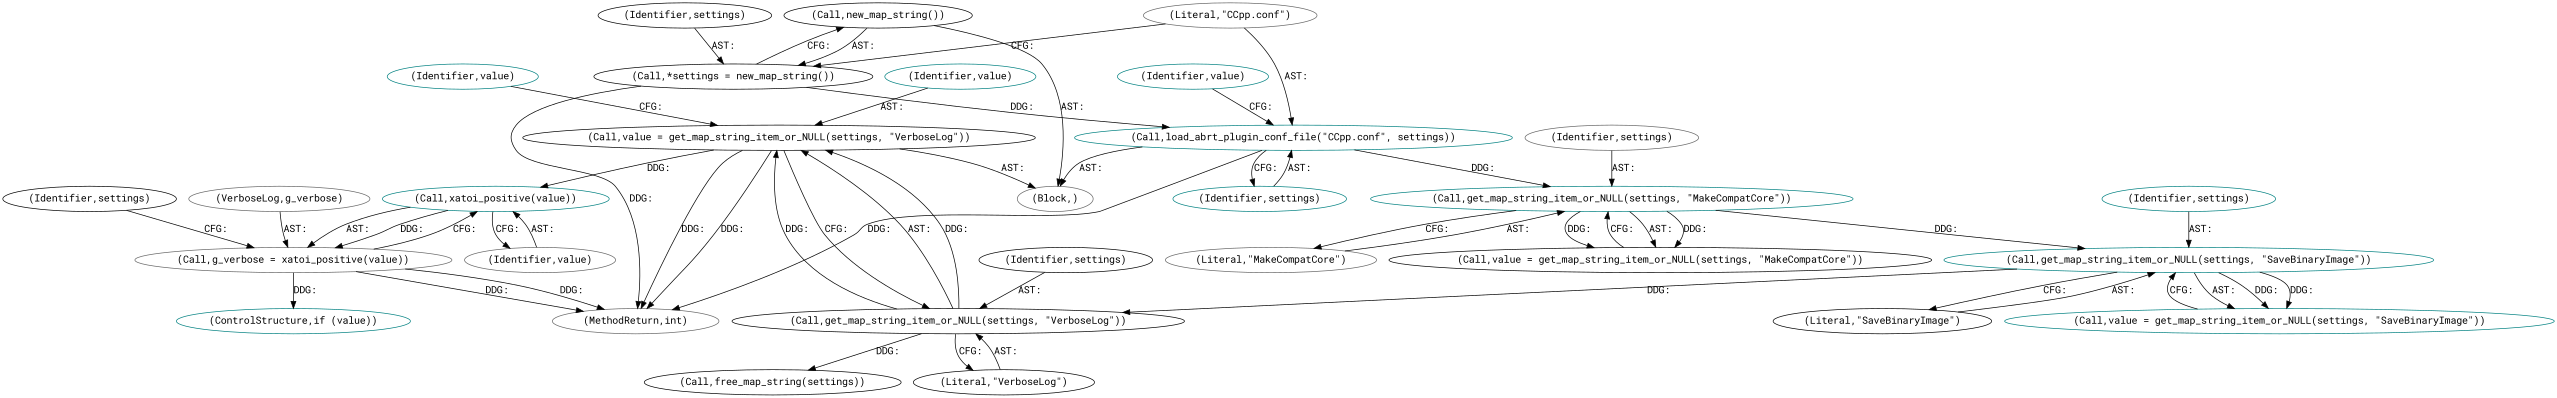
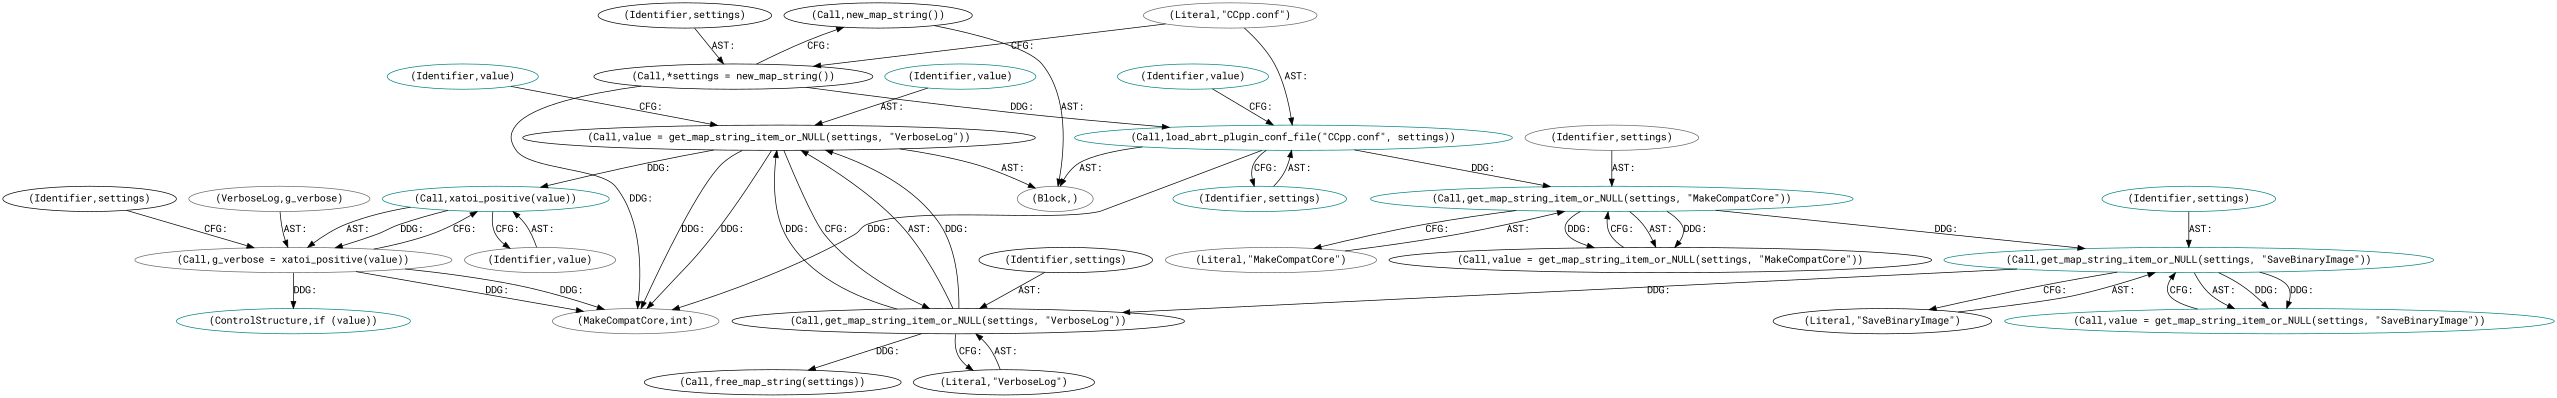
edge "(Call,new_map_string())" -> "(Call,*settings = new_map_string())": removed, label "AST:"
node "(MethodReturn,int)": label "(MethodReturn,int)" -> "(MakeCompatCore,int)"
